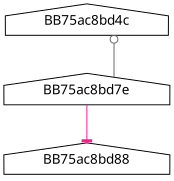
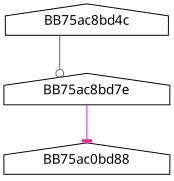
edge "BB75ac8bd7e" -> "BB75ac8bd4c": reversed
node "BB75ac8bd88": label "BB75ac8bd88" -> "BB75ac0bd88"
